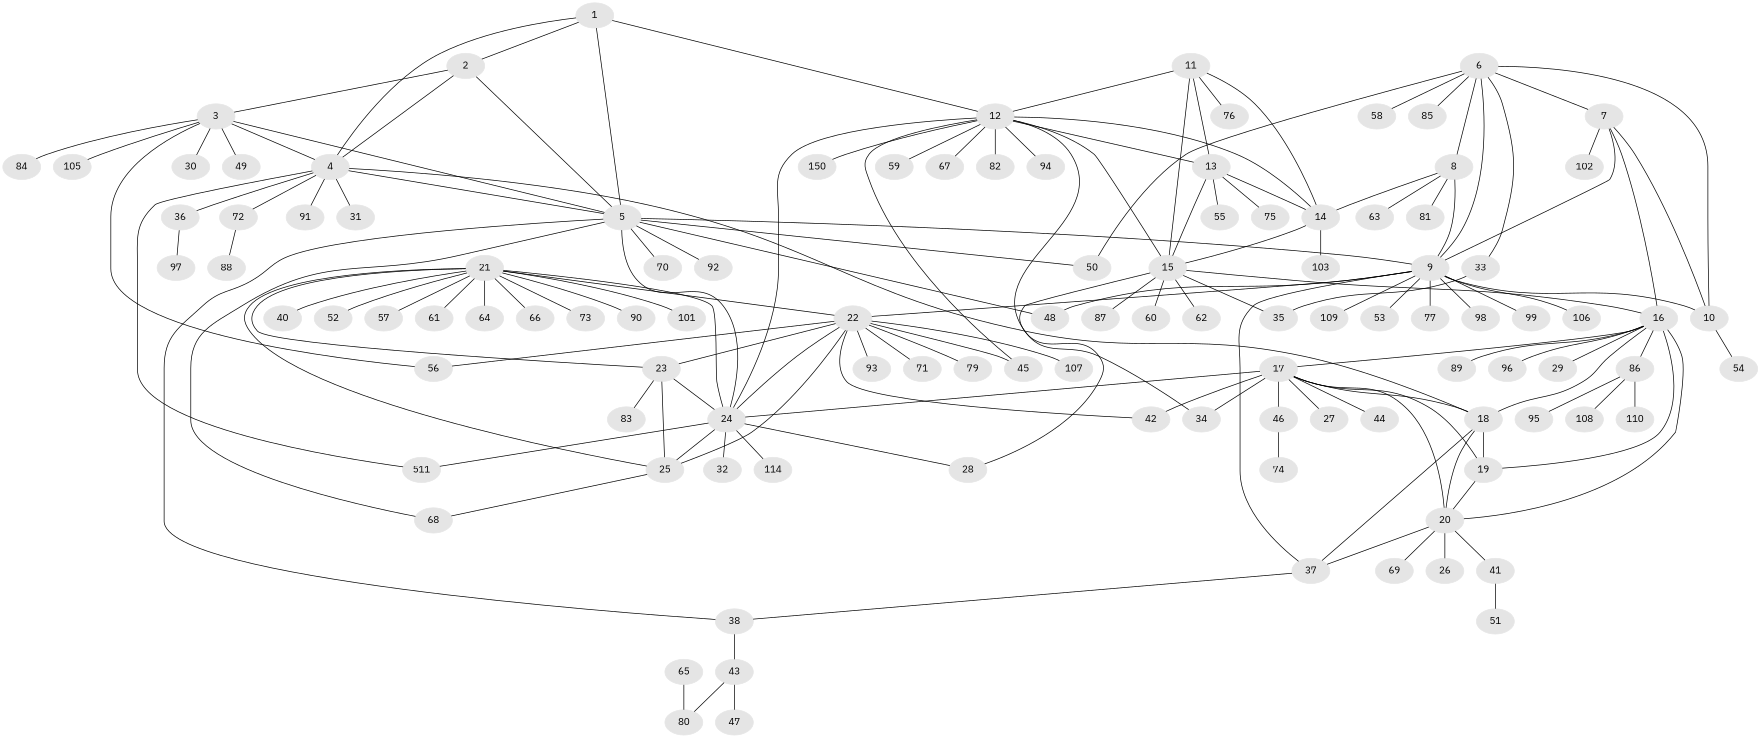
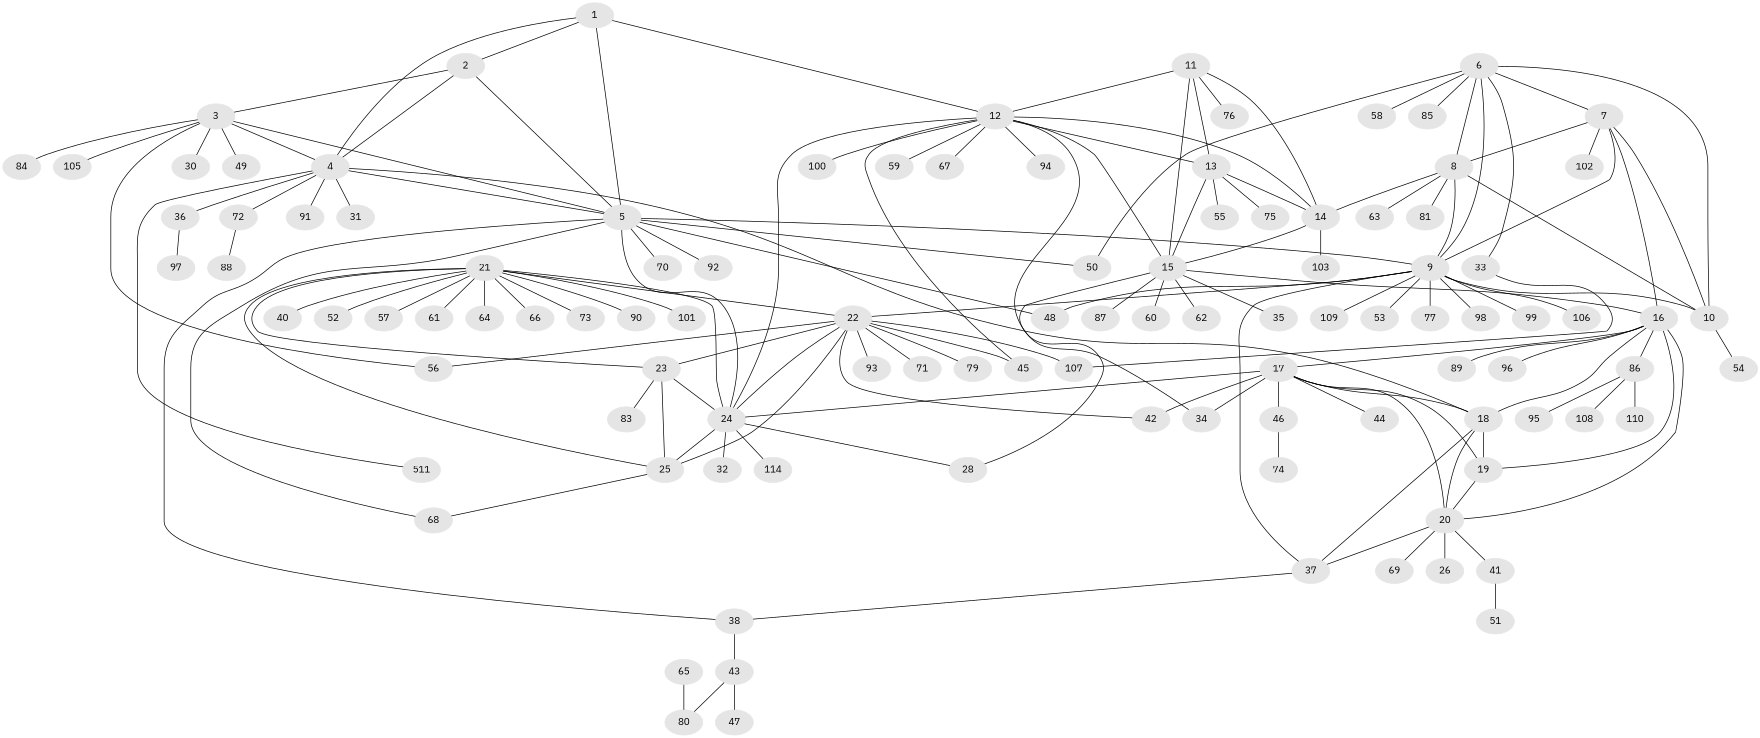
edge "7" -- "8": added
node "150": label "150" -> "100"
node "82": removed
edge "8" -- "10": added
edge "33" -- "35": now "33" -- "107"
node "29": removed
node "27": removed
edge "24" -- "511": removed
